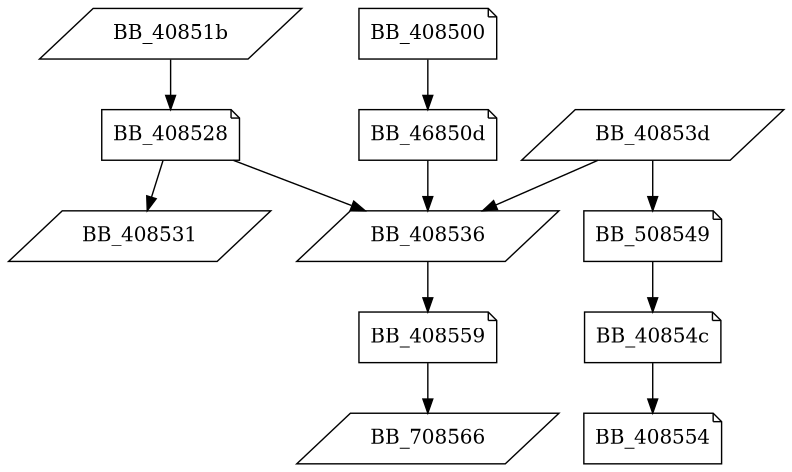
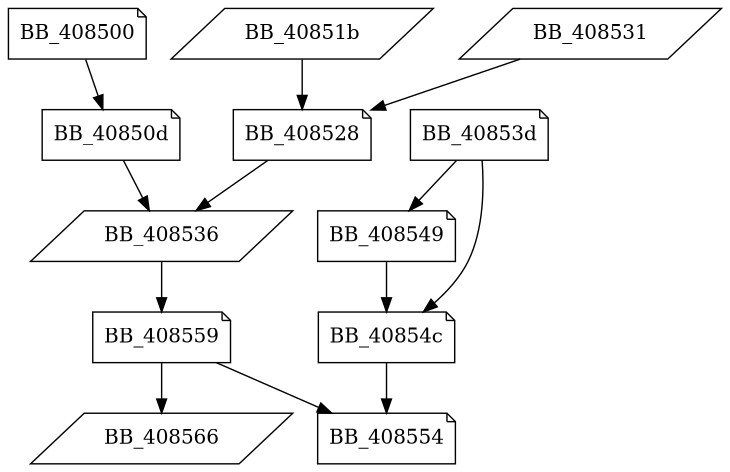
node "BB_46850d": label "BB_46850d" -> "BB_40850d"
node "BB_40853d": shape parallelogram -> note
edge "BB_408528" -> "BB_408531": reversed
edge "BB_40853d" -> "BB_408536": now "BB_40853d" -> "BB_40854c"
node "BB_508549": label "BB_508549" -> "BB_408549"
edge "BB_408559" -> "BB_408554": added
node "BB_708566": label "BB_708566" -> "BB_408566"
